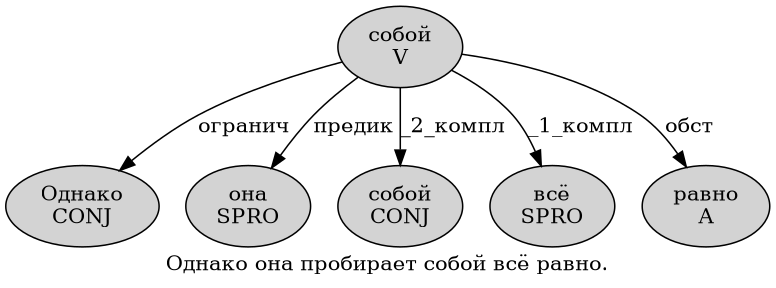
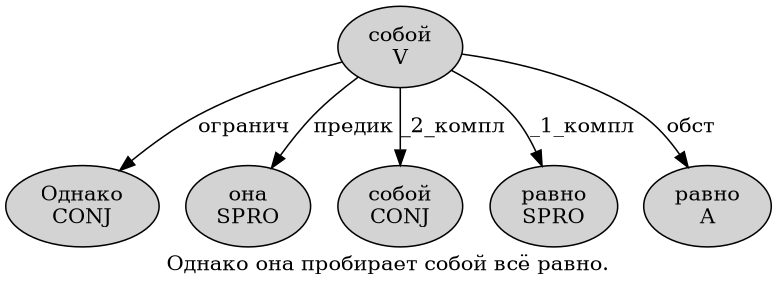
node "всё SPRO": label "всё SPRO" -> "равно SPRO"
